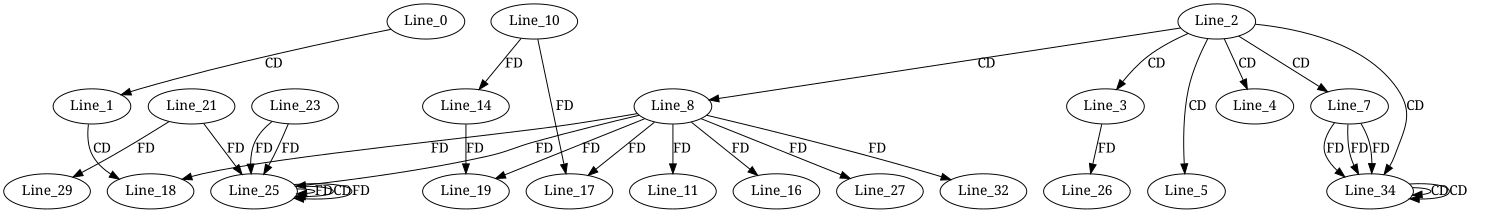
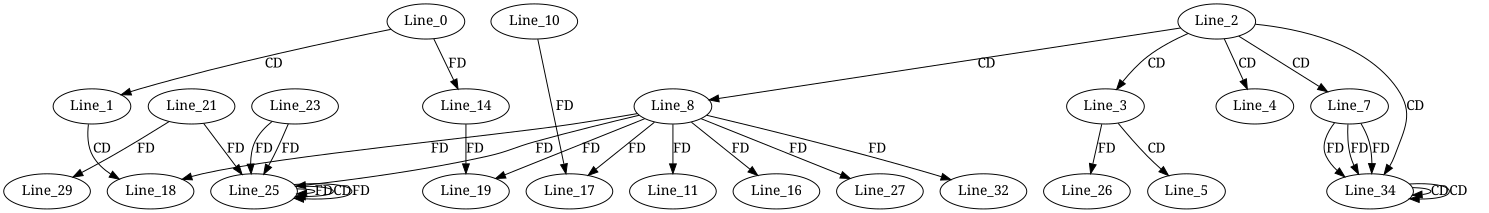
edge "Line_10" -> "Line_14": now "Line_0" -> "Line_14"
edge "Line_2" -> "Line_5": now "Line_3" -> "Line_5"
